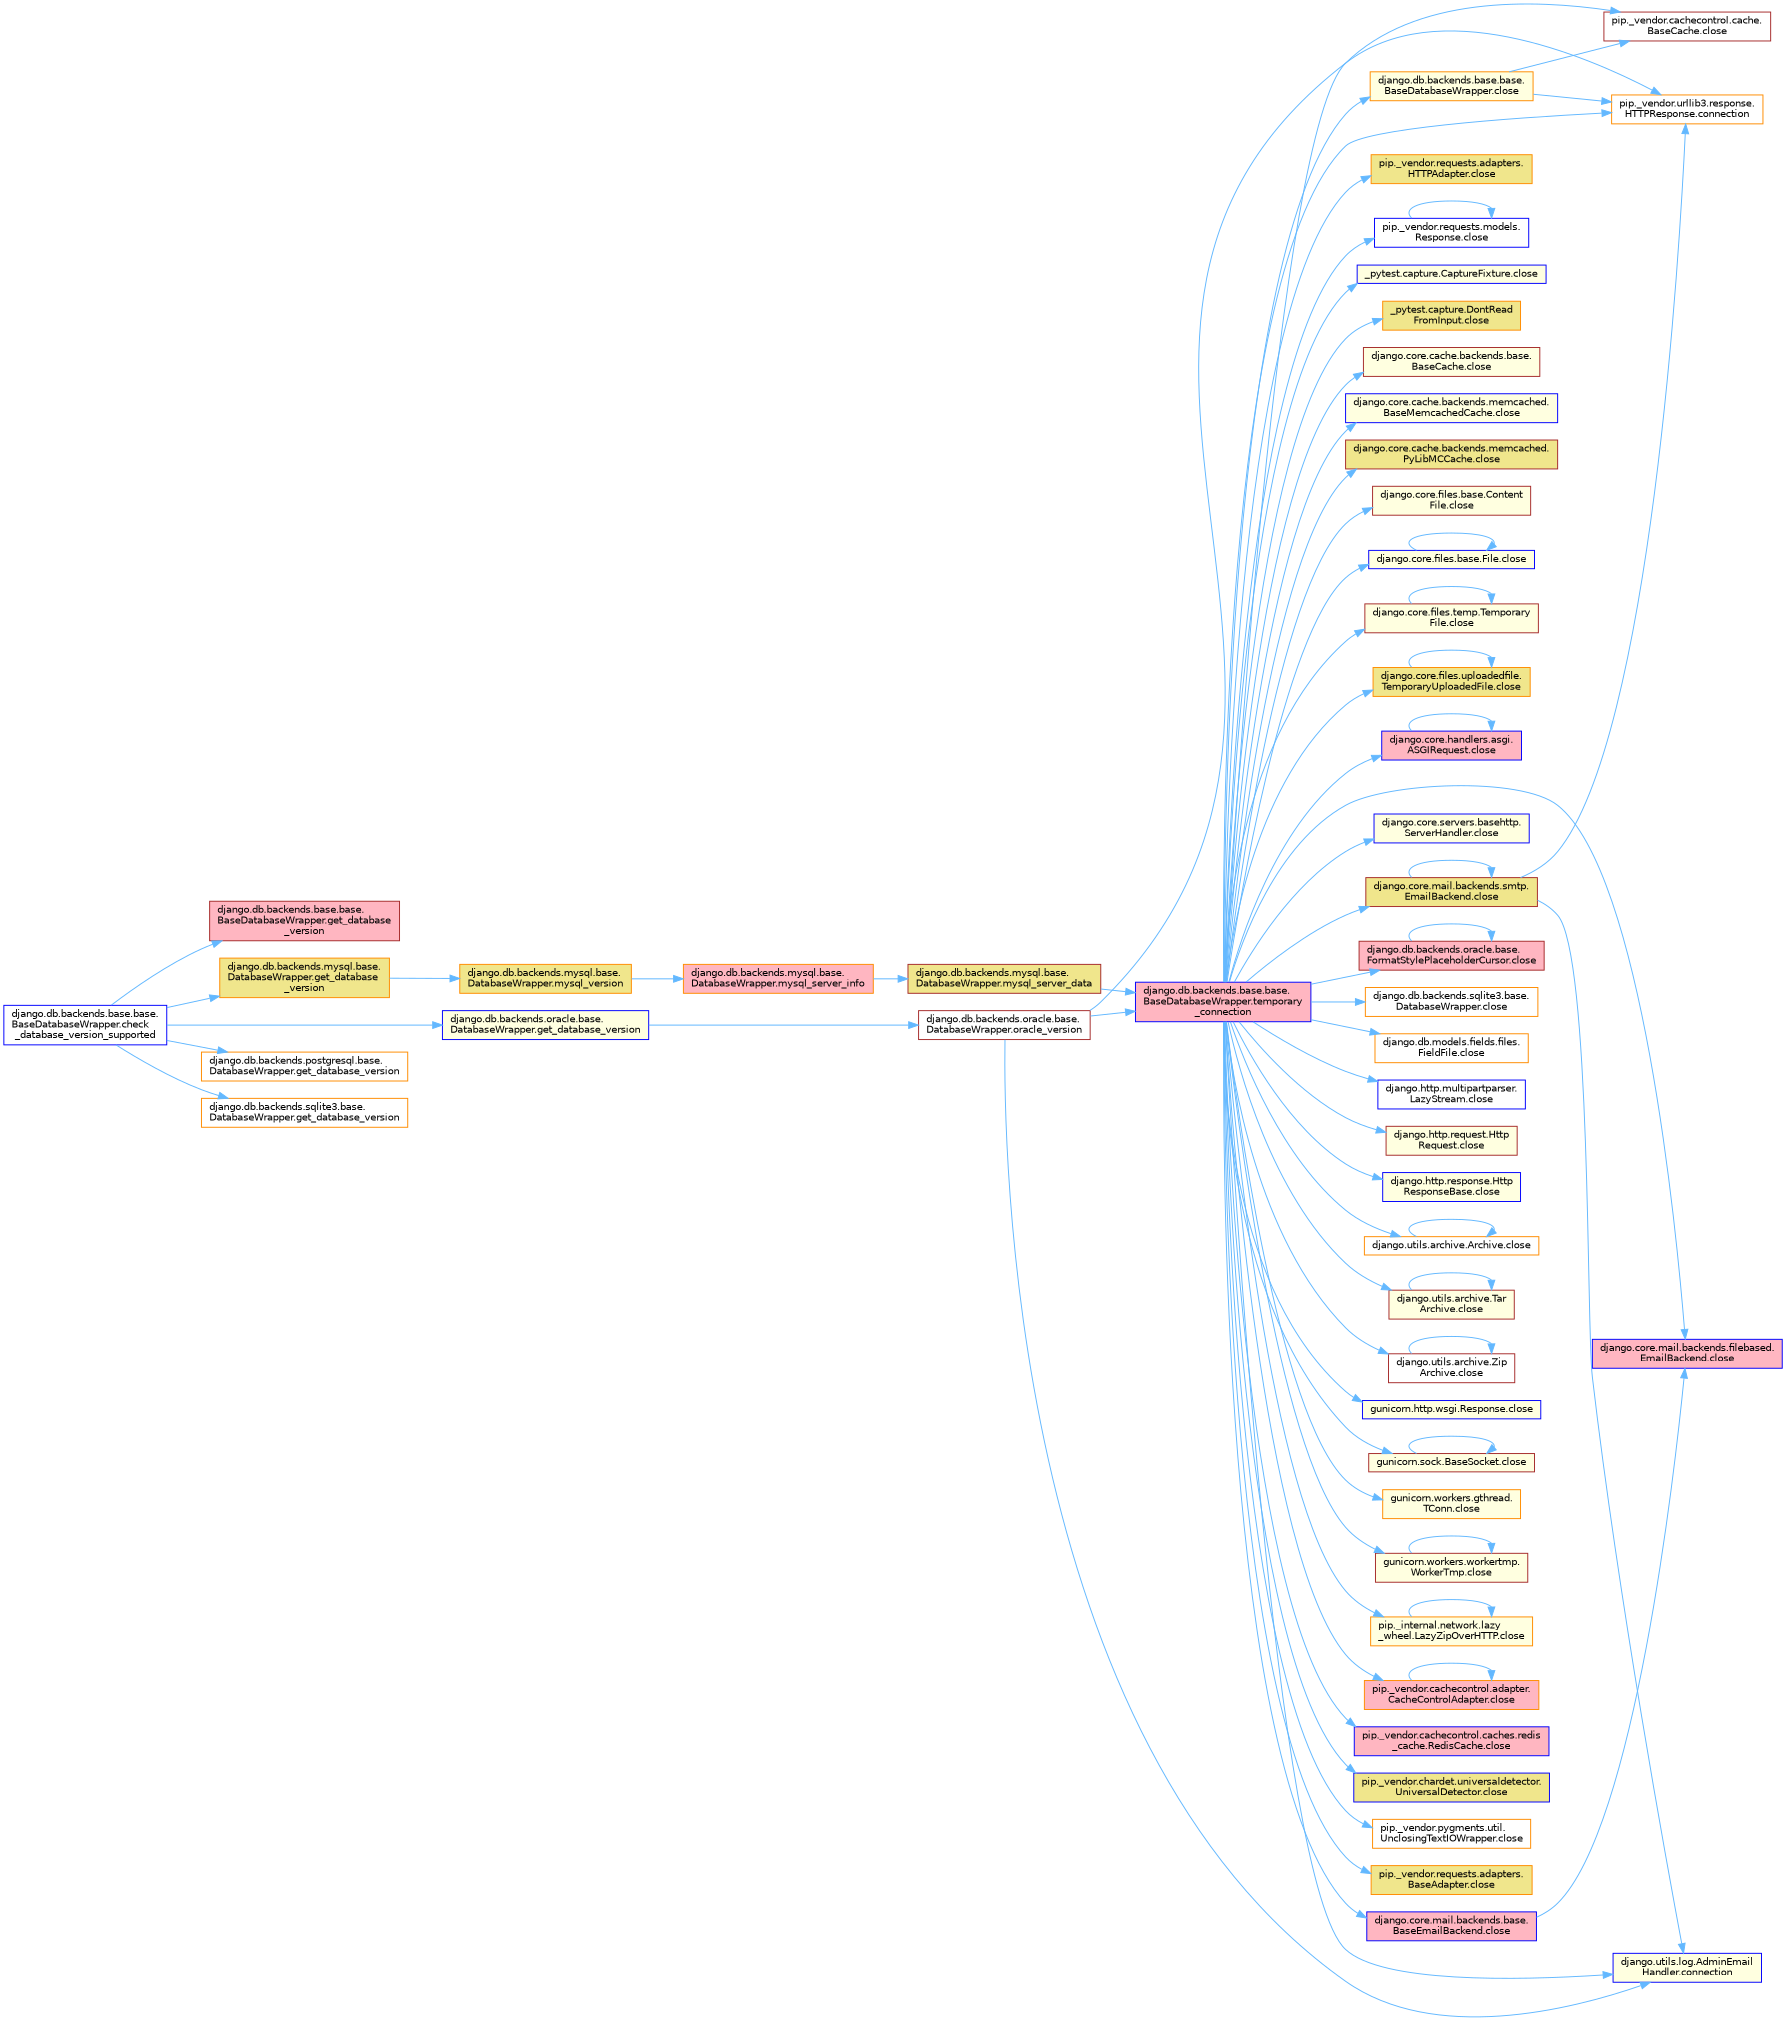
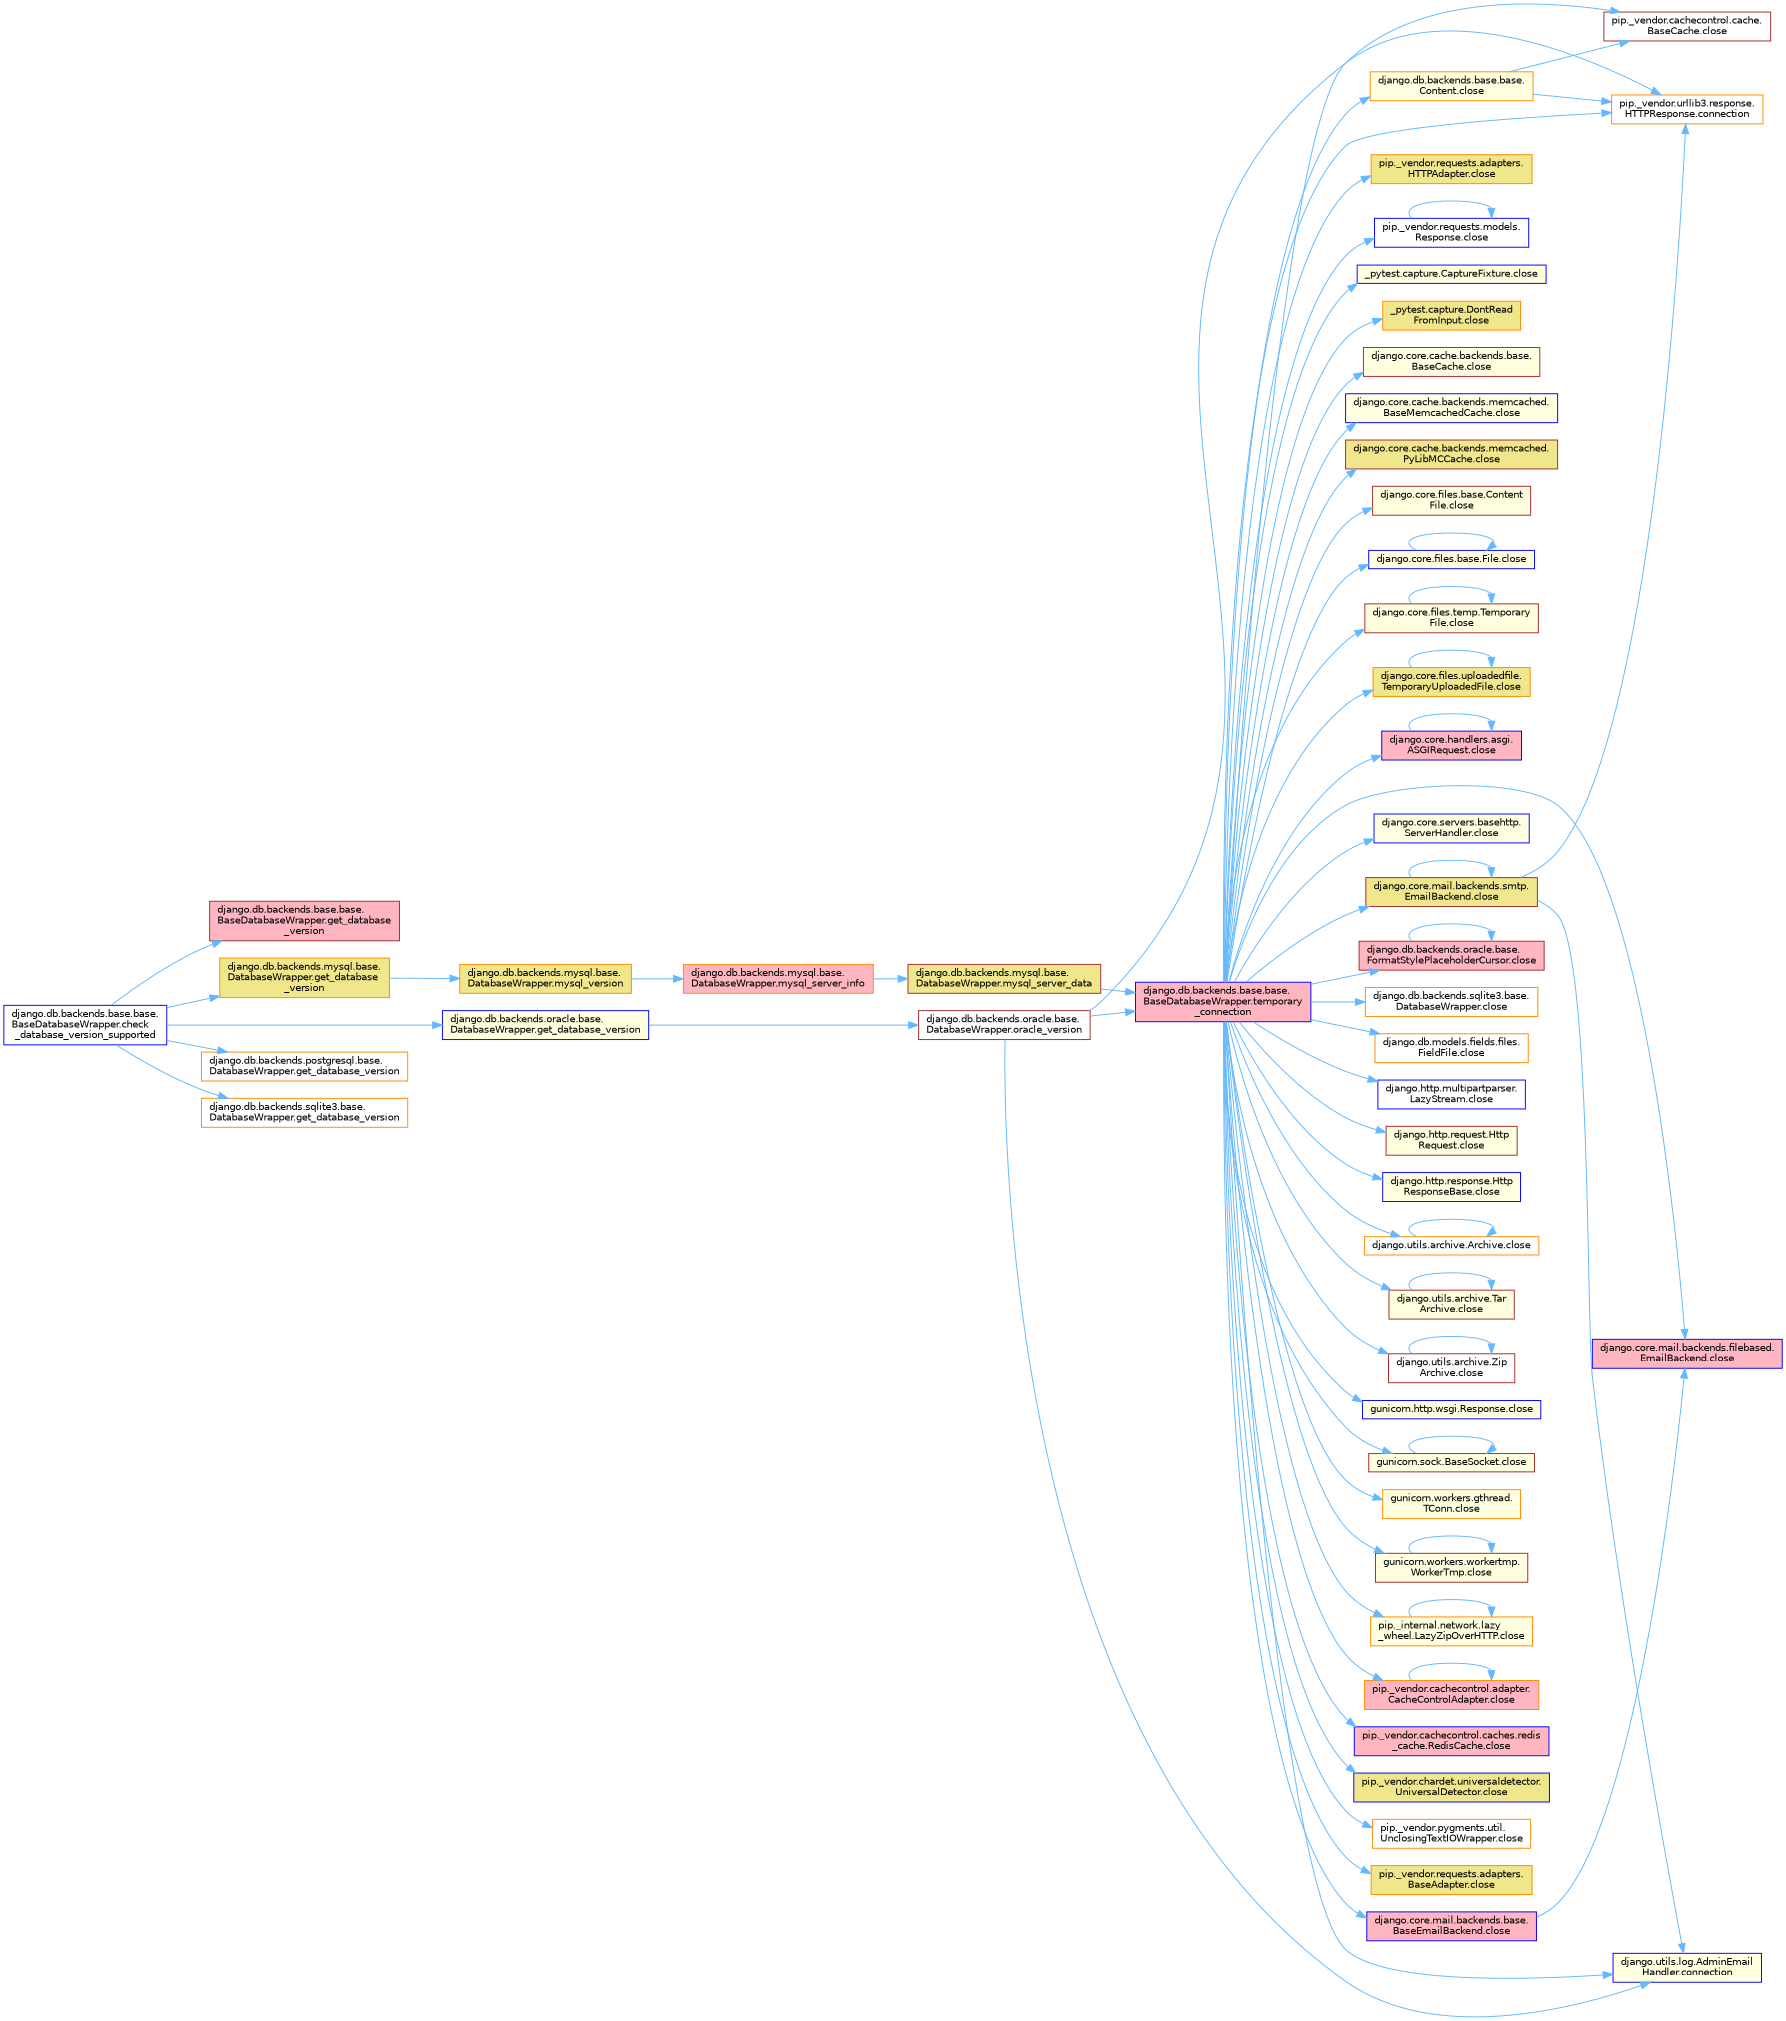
node "django.db.backends.base.base. BaseDatabaseWrapper.close": label "django.db.backends.base.base. BaseDatabaseWrapper.close" -> "django.db.backends.base.base. Content.close"
